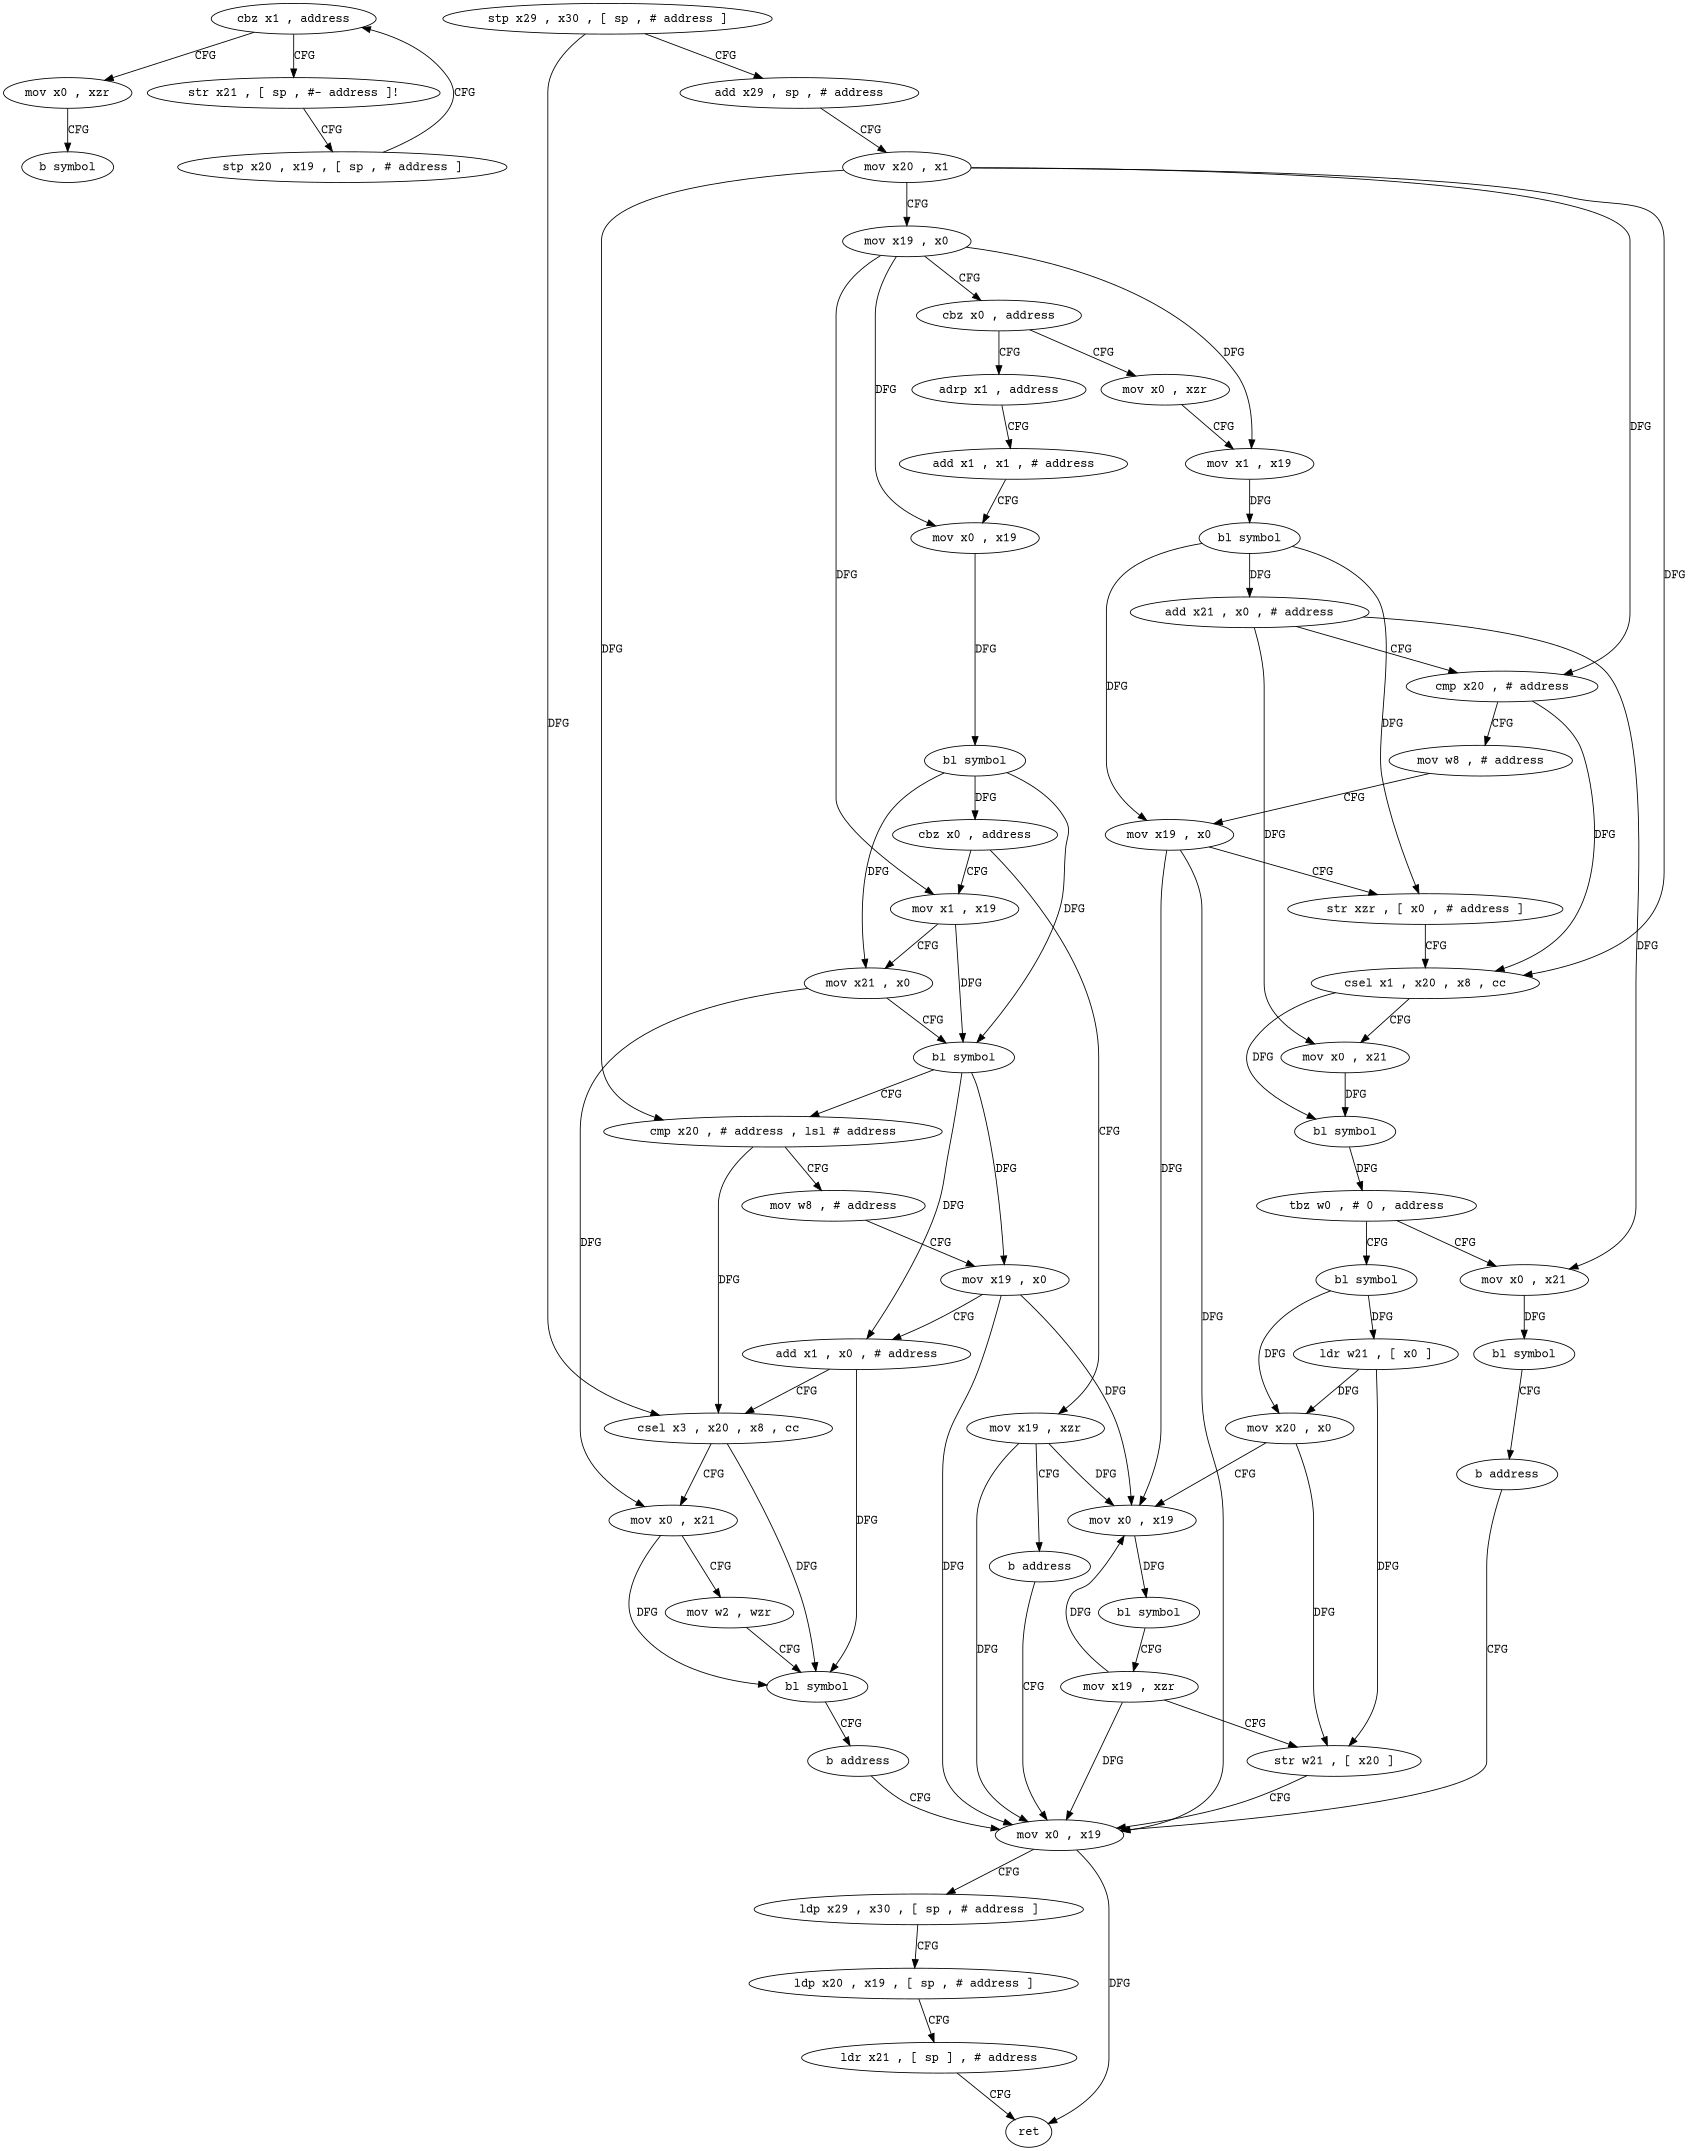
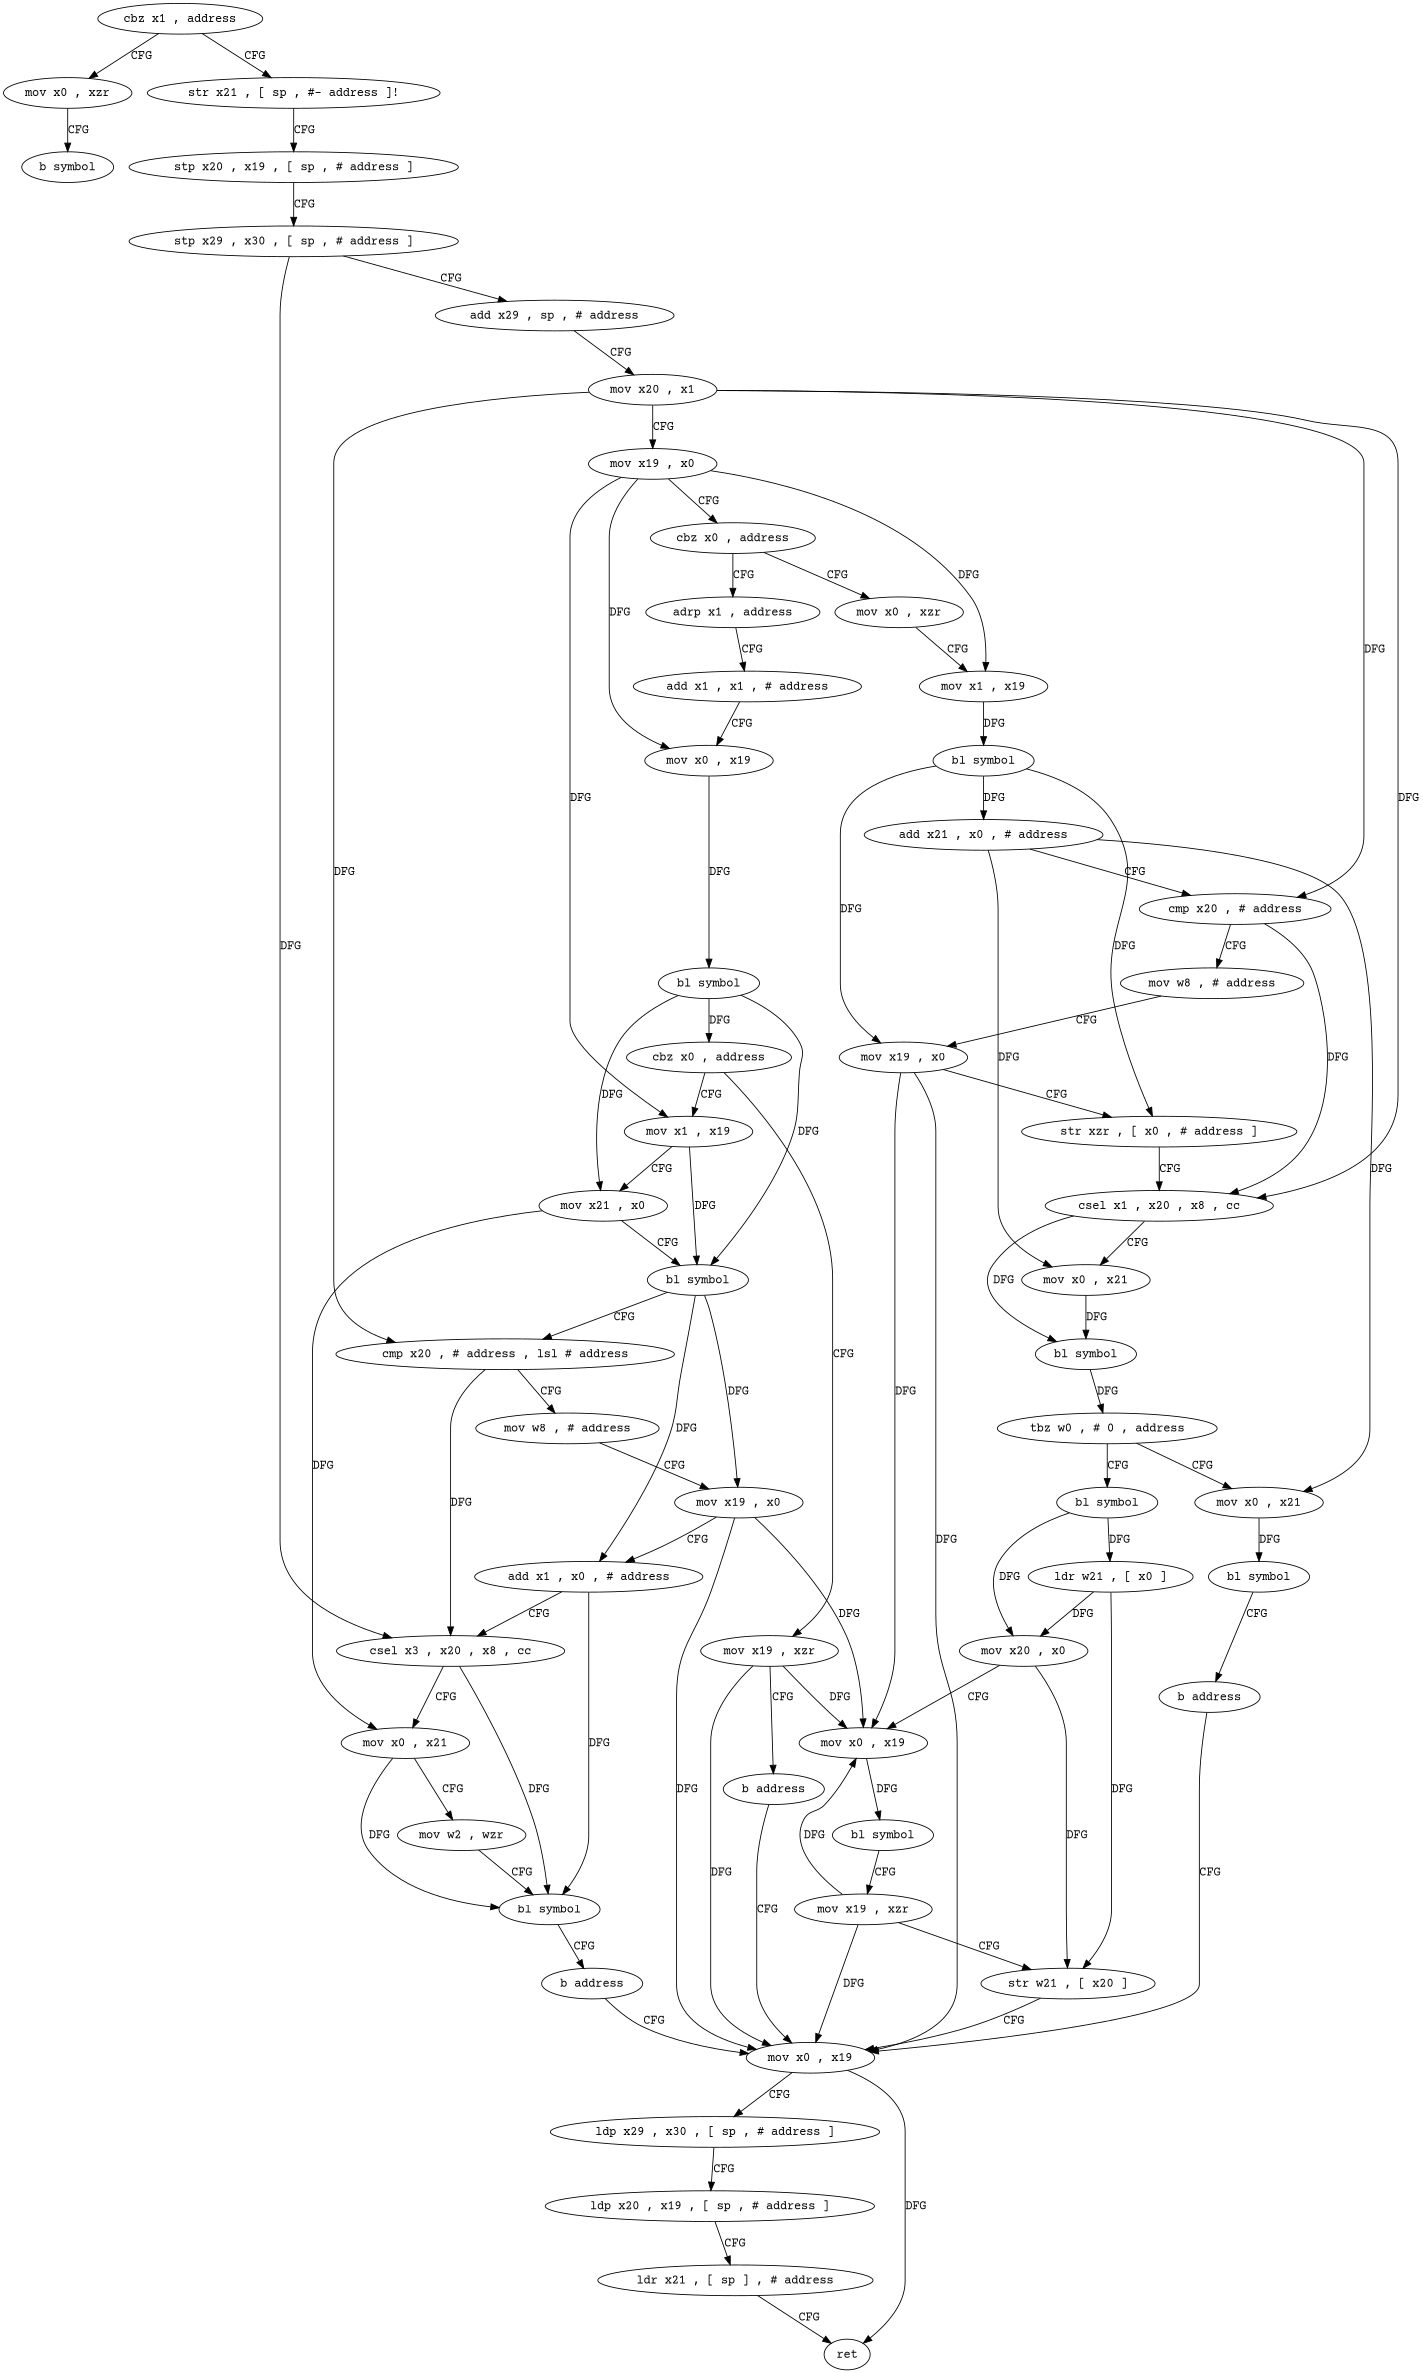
edge "stp x20 , x19 , [ sp , # address ]" -> "cbz x1 , address": now "stp x20 , x19 , [ sp , # address ]" -> "stp x29 , x30 , [ sp , # address ]"
